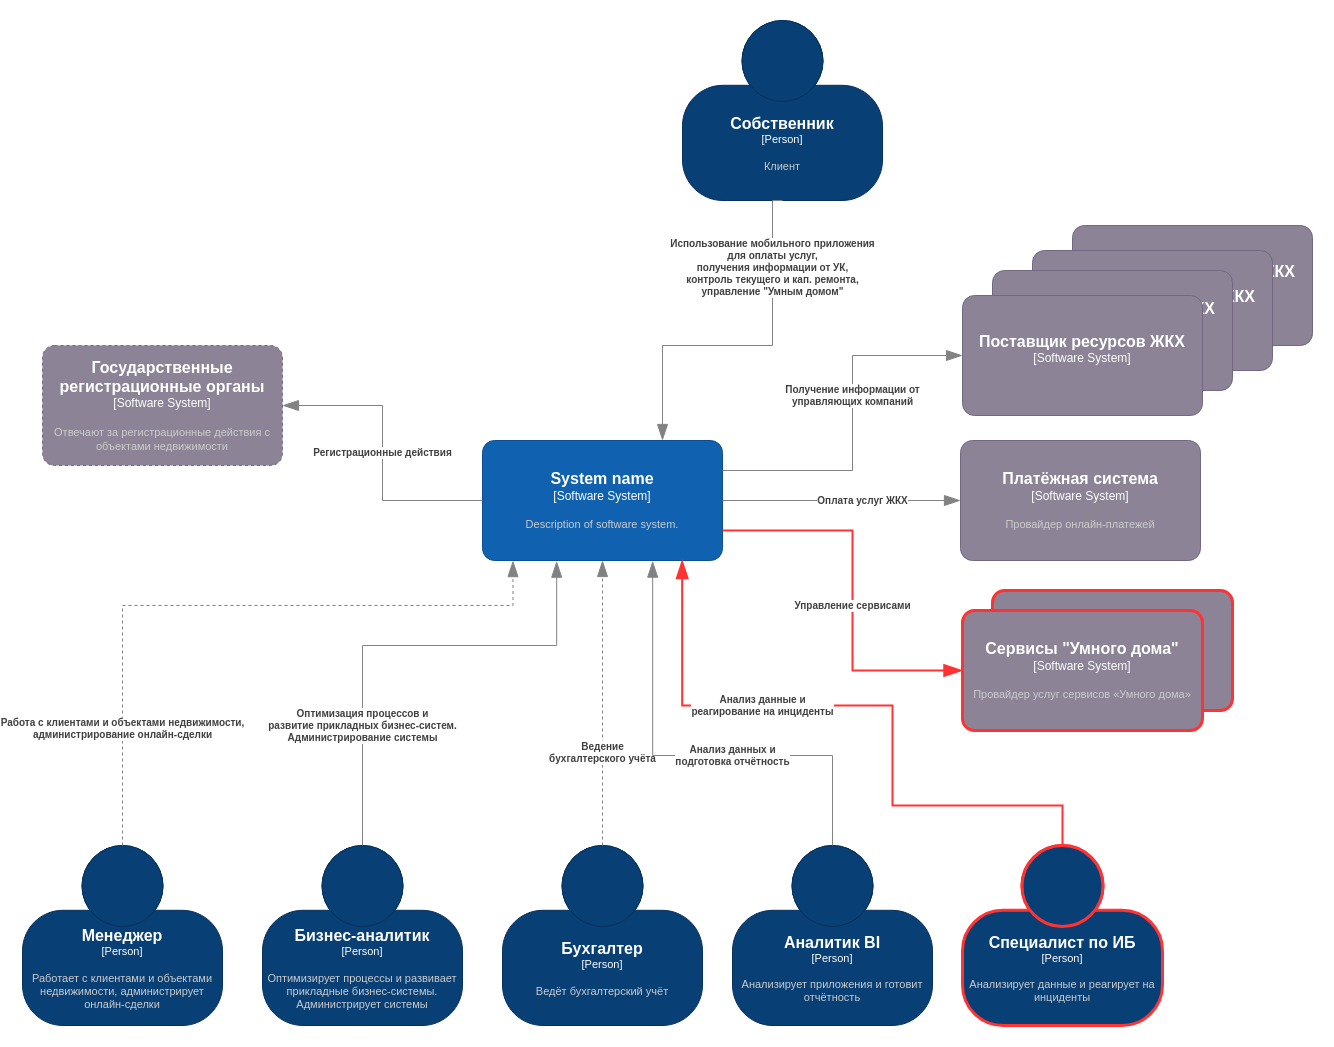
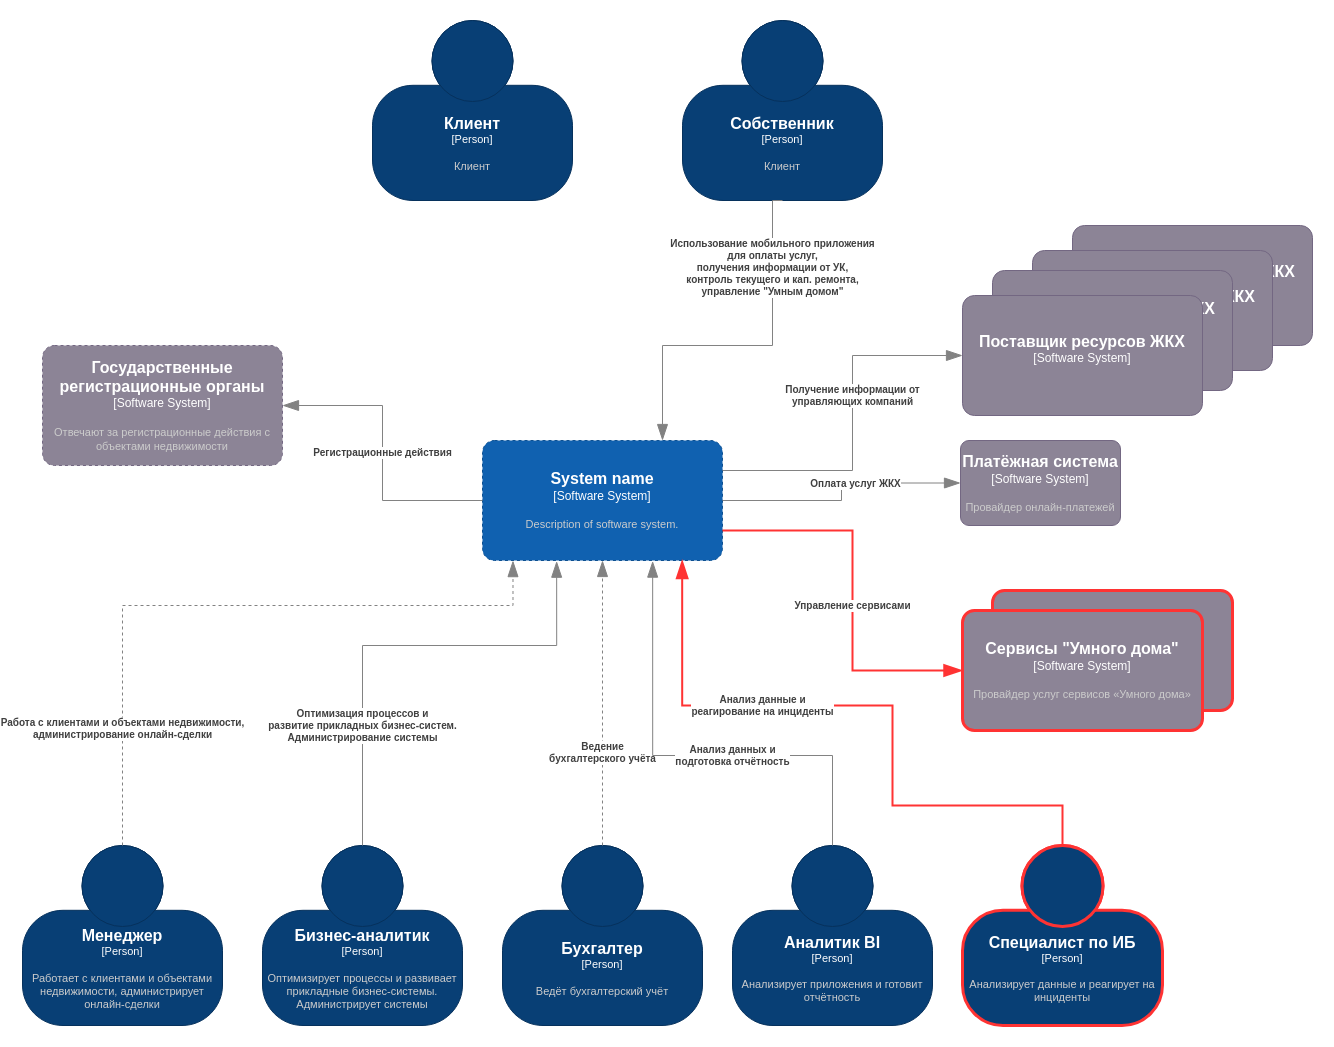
node "Клиент [Person] Клиент": added
node "System name [Software System] Description of software system.": style solid -> dashed
node "Платёжная система [Software System] Провайдер онлайн-платежей": size 240x120 -> 160x85
